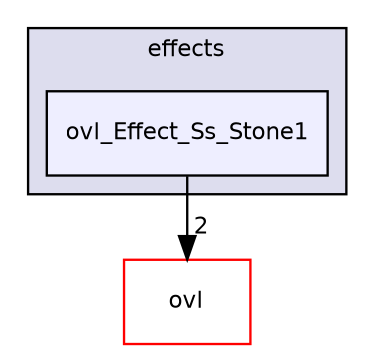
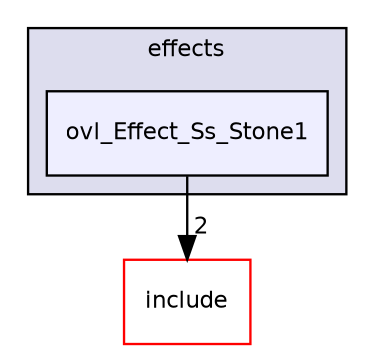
node "ovl": label "ovl" -> "include"
